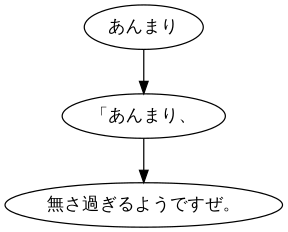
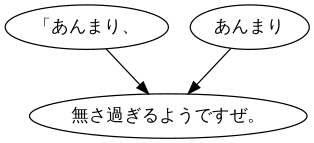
edge "あんまり" -> "「あんまり、": now "あんまり" -> "無さ過ぎるようですぜ。"
